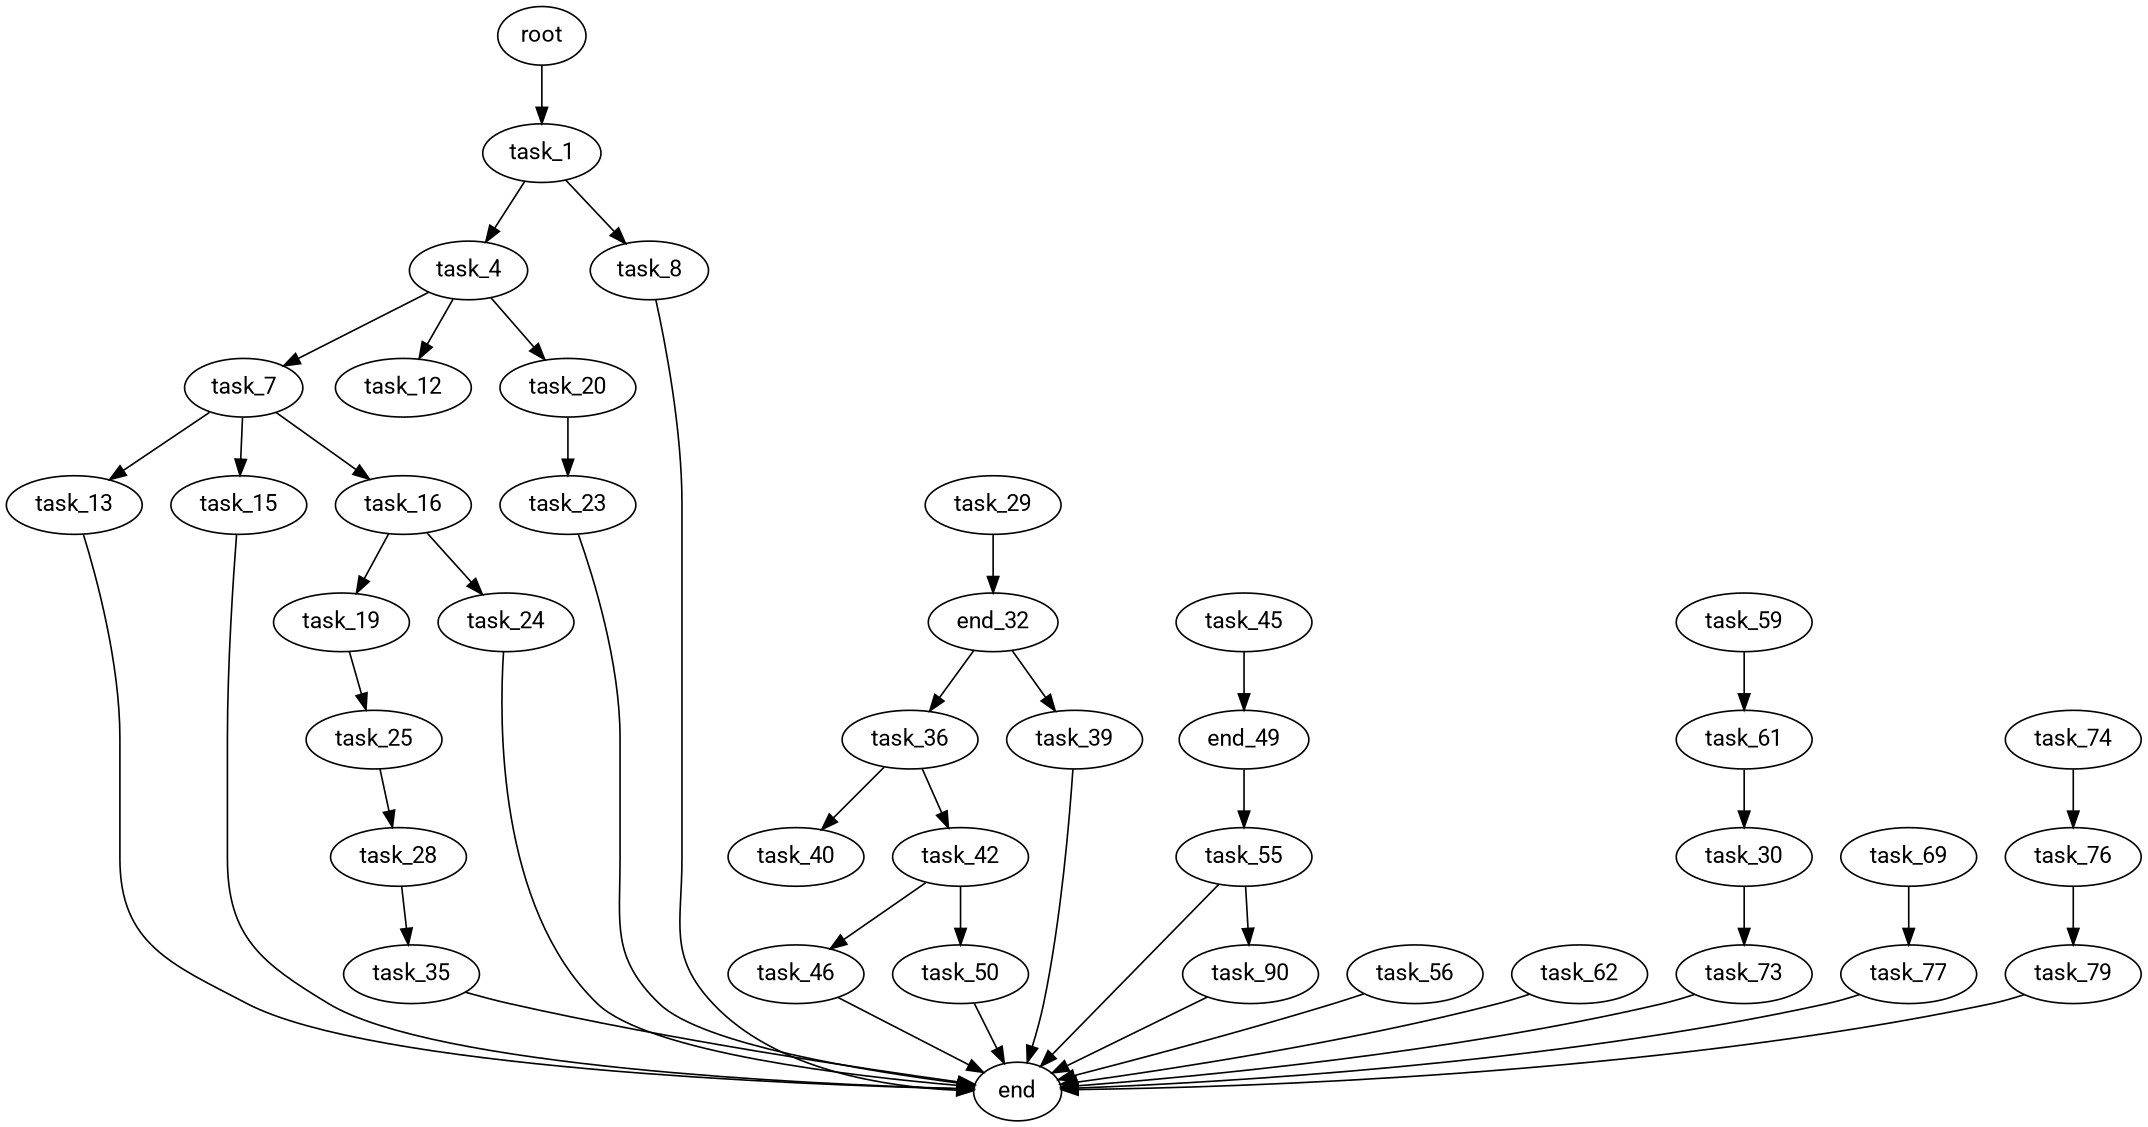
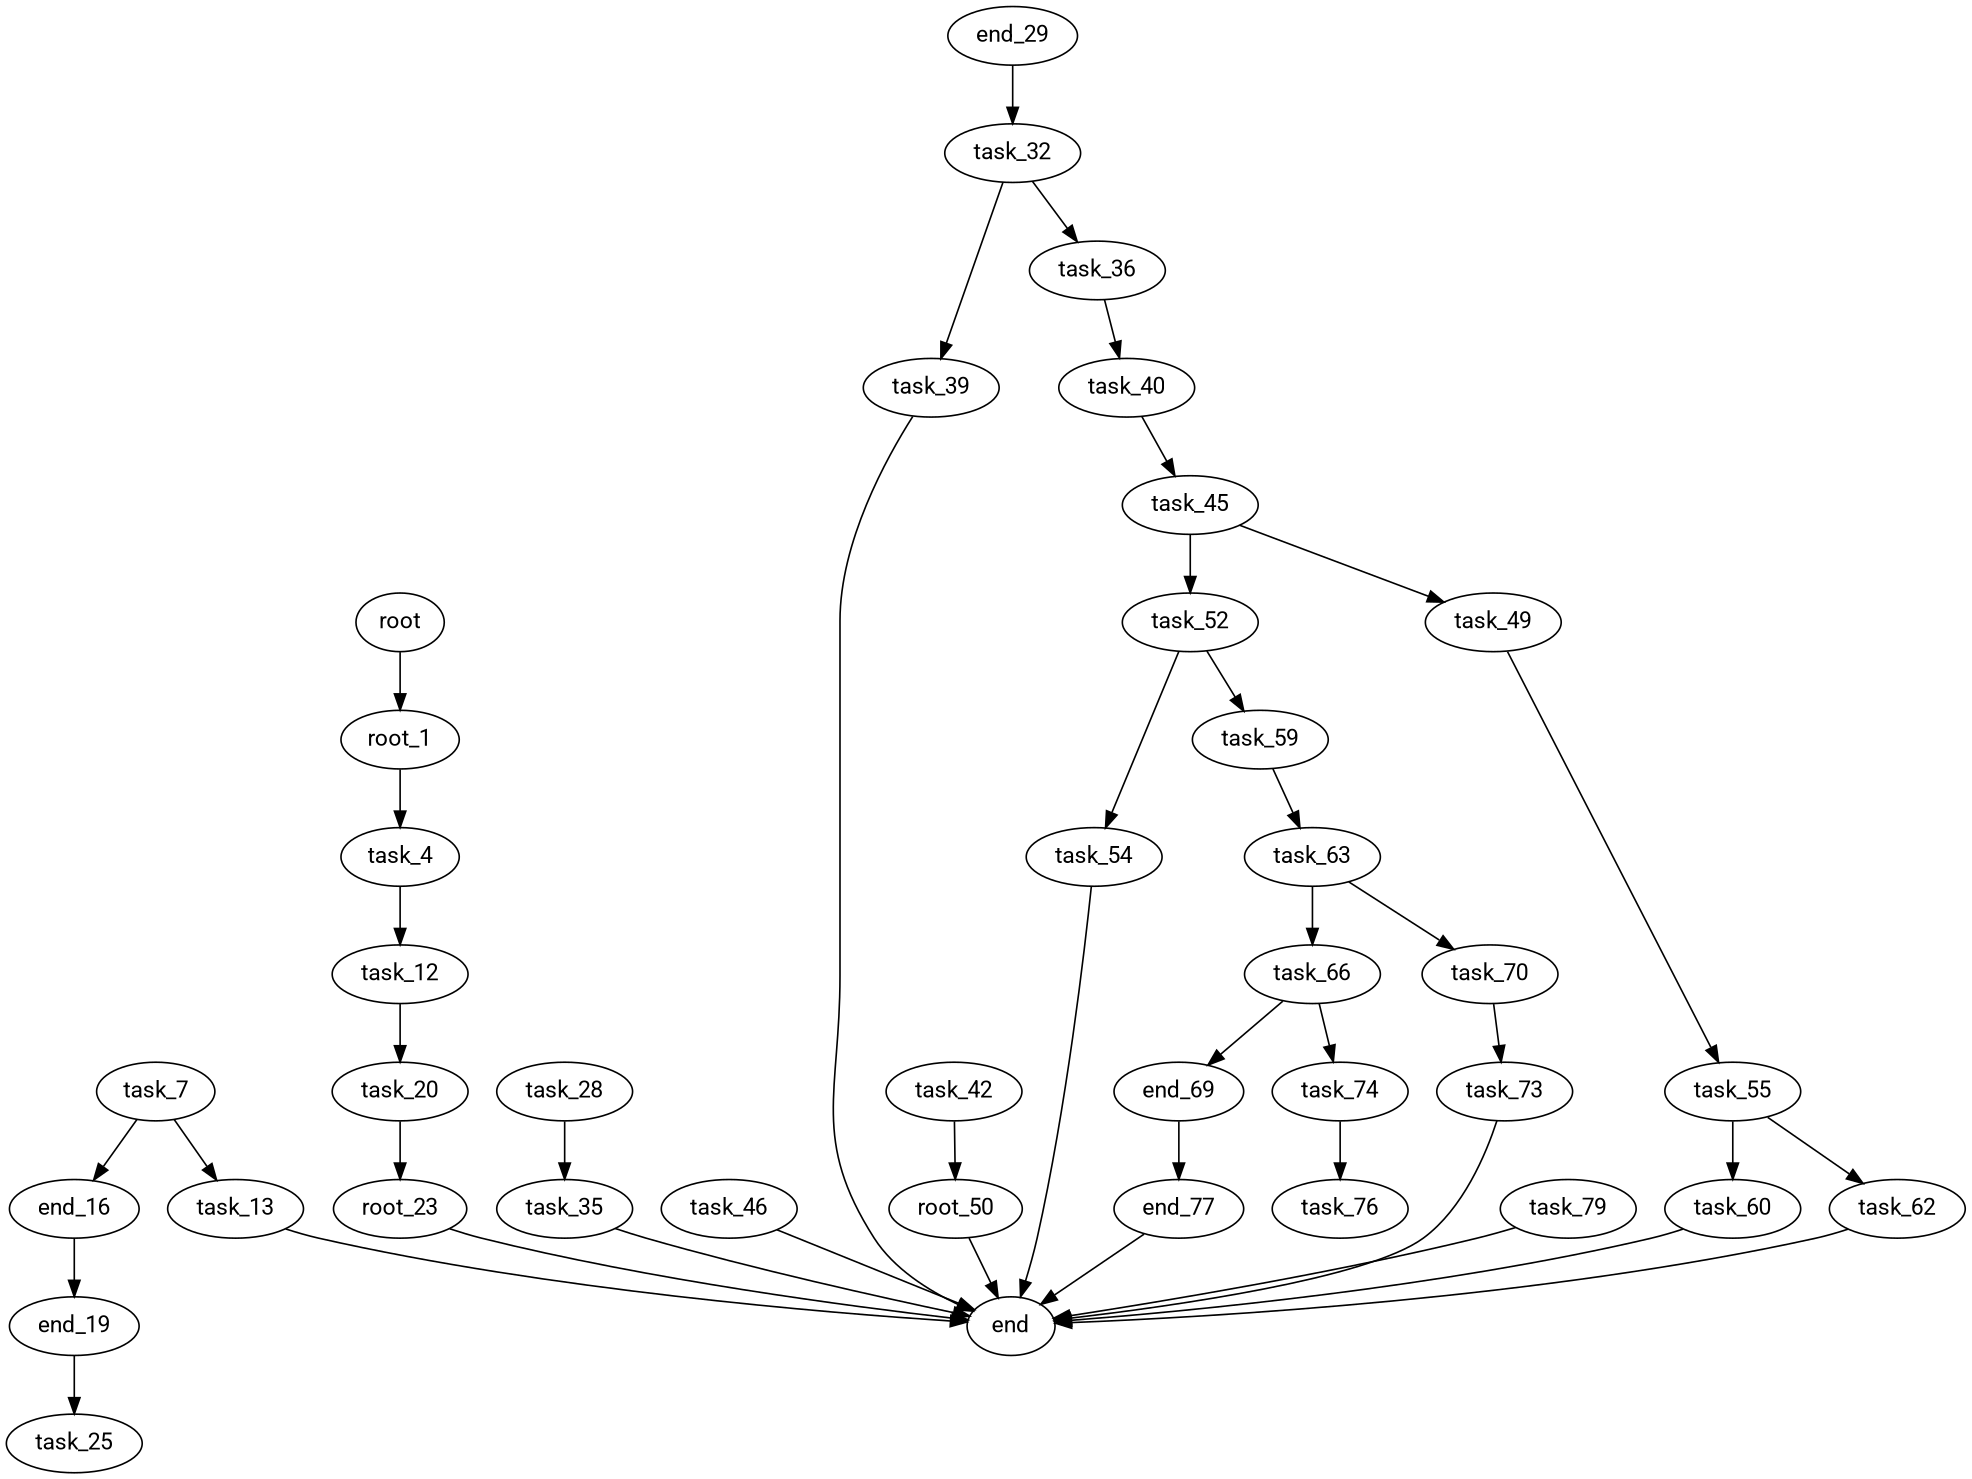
node "task_1": label "task_1" -> "root_1"
node "task_8": removed
edge "task_4" -> "task_20": now "task_12" -> "task_20"
edge "task_4" -> "task_7": removed
edge "task_40" -> "task_45": added
node "task_15": removed
node "task_16": label "task_16" -> "end_16"
node "task_23": label "task_23" -> "root_23"
node "task_29": label "task_29" -> "end_29"
node "task_19": label "task_19" -> "end_19"
node "task_24": removed
node "end_32": label "end_32" -> "task_32"
node "task_52": added
node "end_49": label "end_49" -> "task_49"
node "task_61": label "task_61" -> "task_63"
edge "task_25" -> "task_28": removed
edge "task_36" -> "task_42": removed
node "task_30": label "task_30" -> "task_70"
node "task_69": label "task_69" -> "end_69"
edge "task_76" -> "task_79": removed
edge "task_42" -> "task_46": removed
edge "task_55" -> "end": now "task_55" -> "task_62"
node "task_50": label "task_50" -> "root_50"
node "task_90": label "task_90" -> "task_60"
node "task_66": added
node "task_56": label "task_56" -> "task_54"
node "task_77": label "task_77" -> "end_77"
